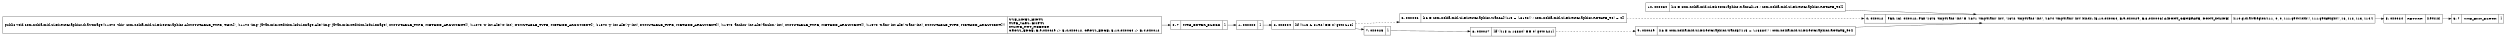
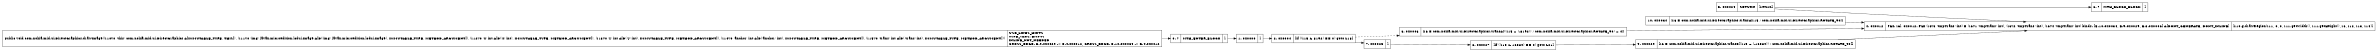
edge "3: 0x0006" -> "4: 0x0012": style dashed -> solid
edge "4: 0x0012" -> "5: 0x0024": reversed
node "6: ?": text "MTH_EXIT_BLOCK" -> "MTH_BLOCK_BLOCK"
edge "8: 0x0027" -> "9: 0x0029": style dashed -> solid
